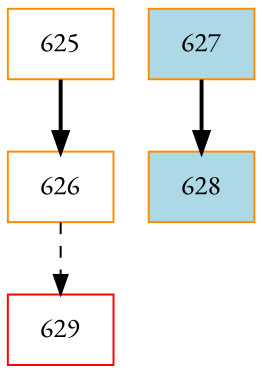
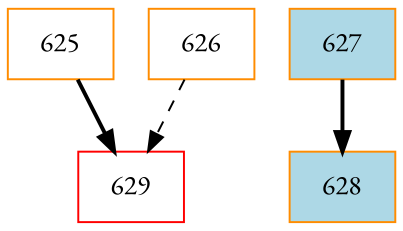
edge "625" -> "626": now "625" -> "629"
